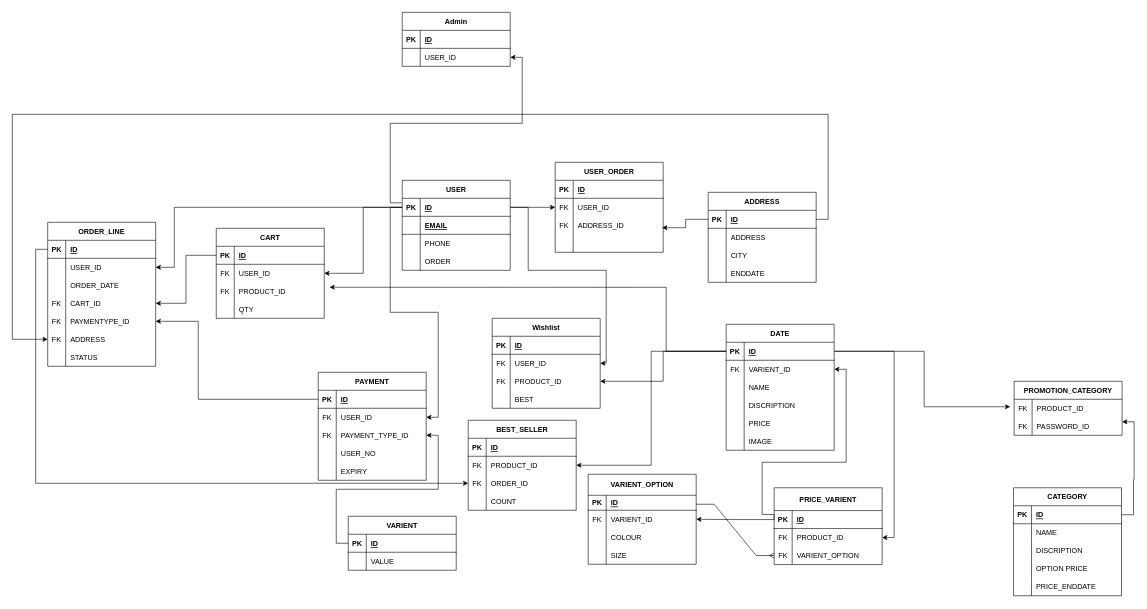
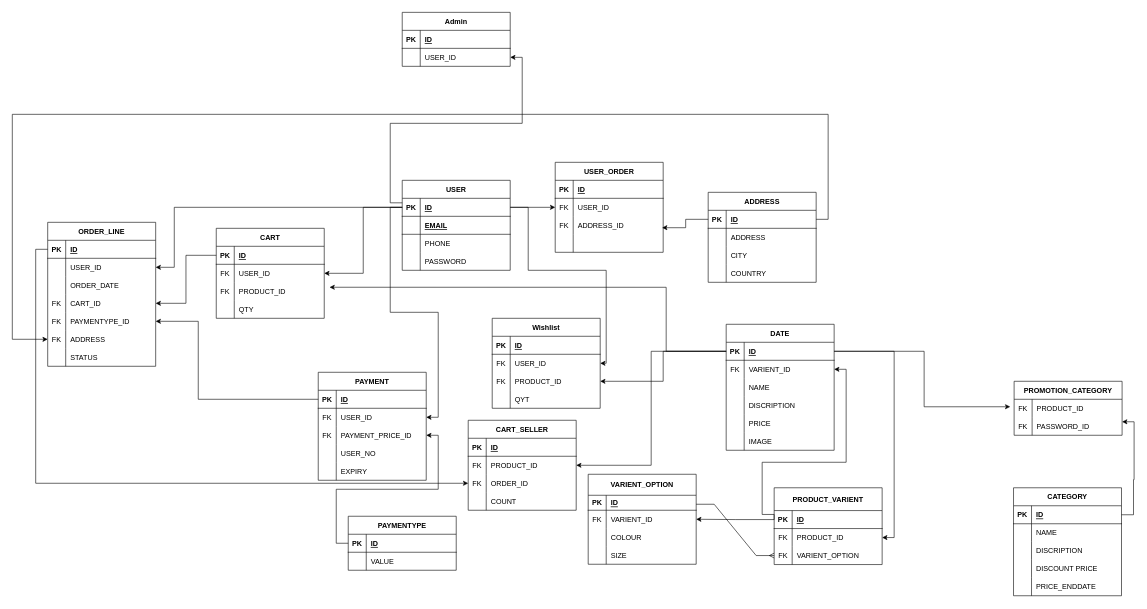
node "ORDER": label "ORDER" -> "PASSWORD"
node "ENDDATE": label "ENDDATE" -> "COUNTRY"
node "BEST": label "BEST" -> "QYT"
node "BEST_SELLER": label "BEST_SELLER" -> "CART_SELLER"
node "PAYMENT_TYPE_ID": label "PAYMENT_TYPE_ID" -> "PAYMENT_PRICE_ID"
node "PRICE_VARIENT": label "PRICE_VARIENT" -> "PRODUCT_VARIENT"
node "VARIENT": label "VARIENT" -> "PAYMENTYPE"
node "OPTION PRICE": label "OPTION PRICE" -> "DISCOUNT PRICE"
